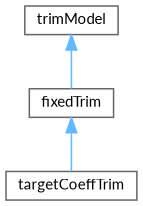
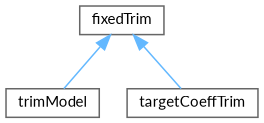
edge "fixedTrim" -> "trimModel": reversed
